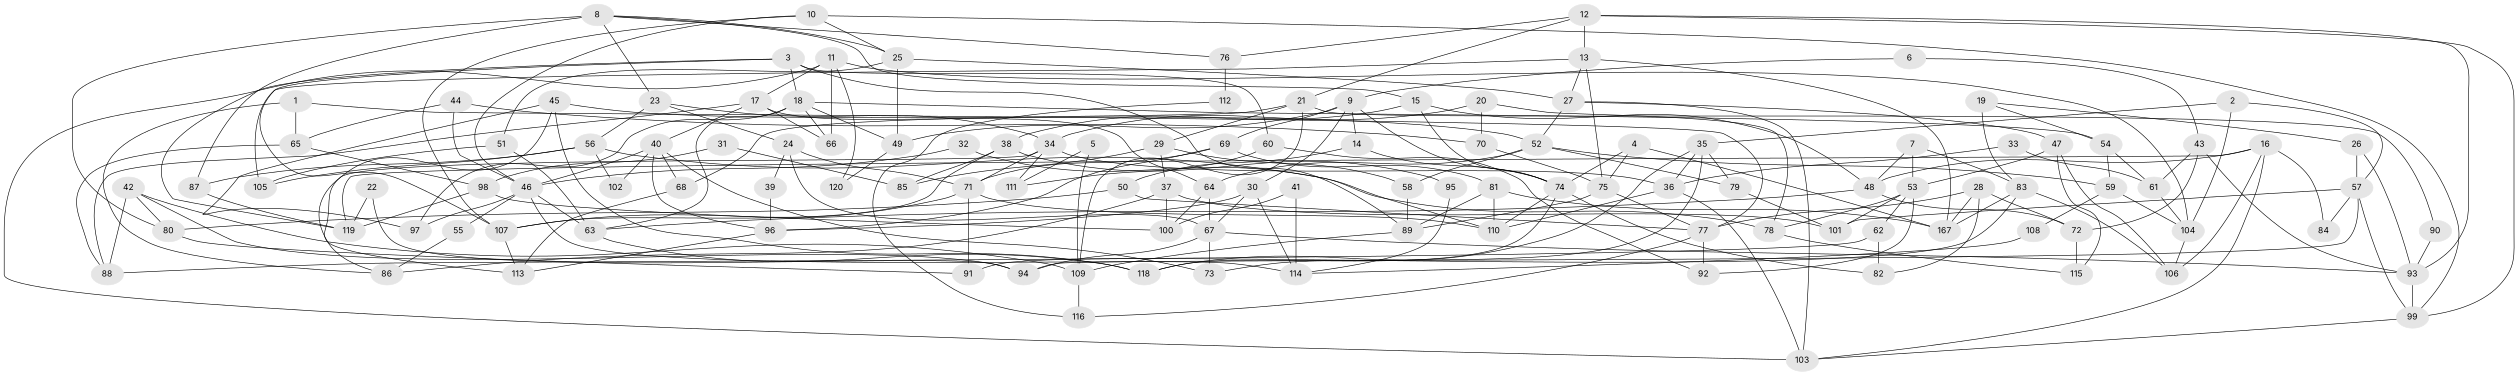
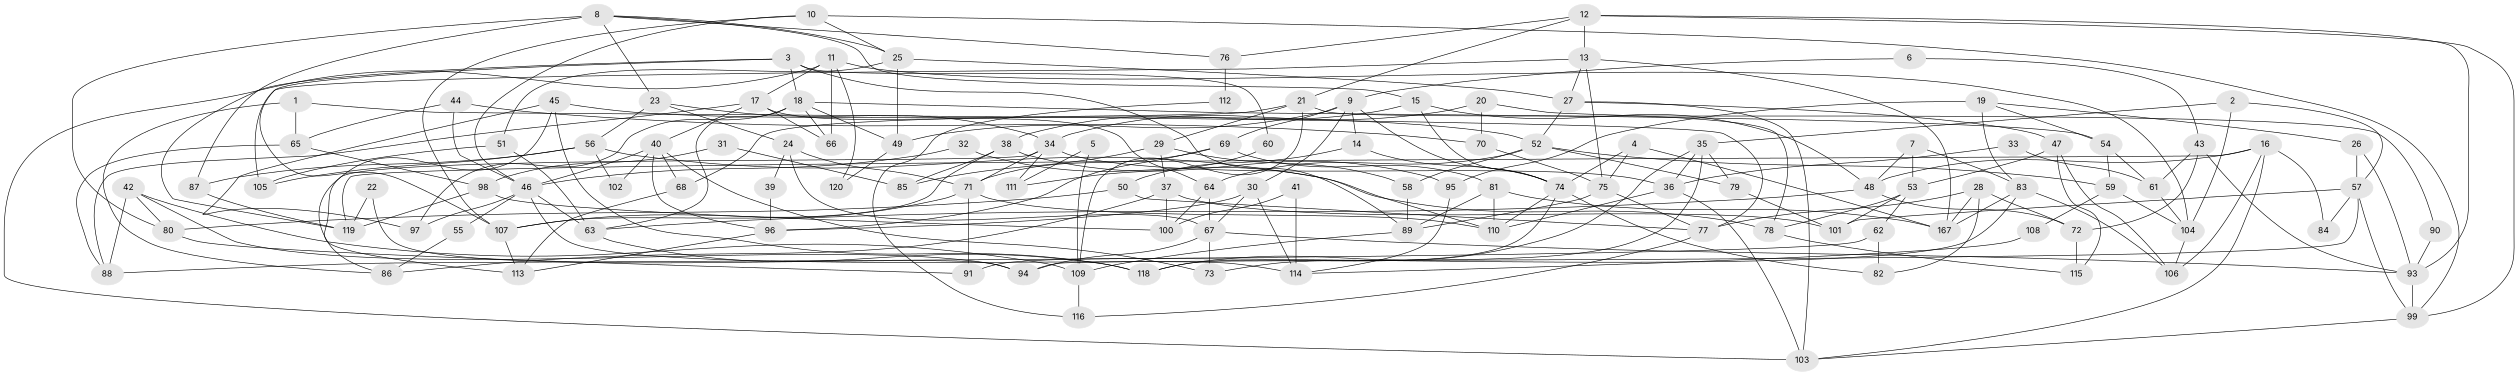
edge "19" -- "95": added
node "92": removed
